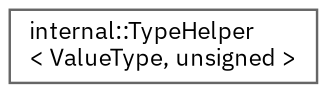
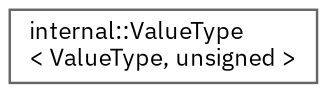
node "internal::TypeHelper < ValueType, unsigned >": label "internal::TypeHelper < ValueType, unsigned >" -> "internal::ValueType < ValueType, unsigned >"
